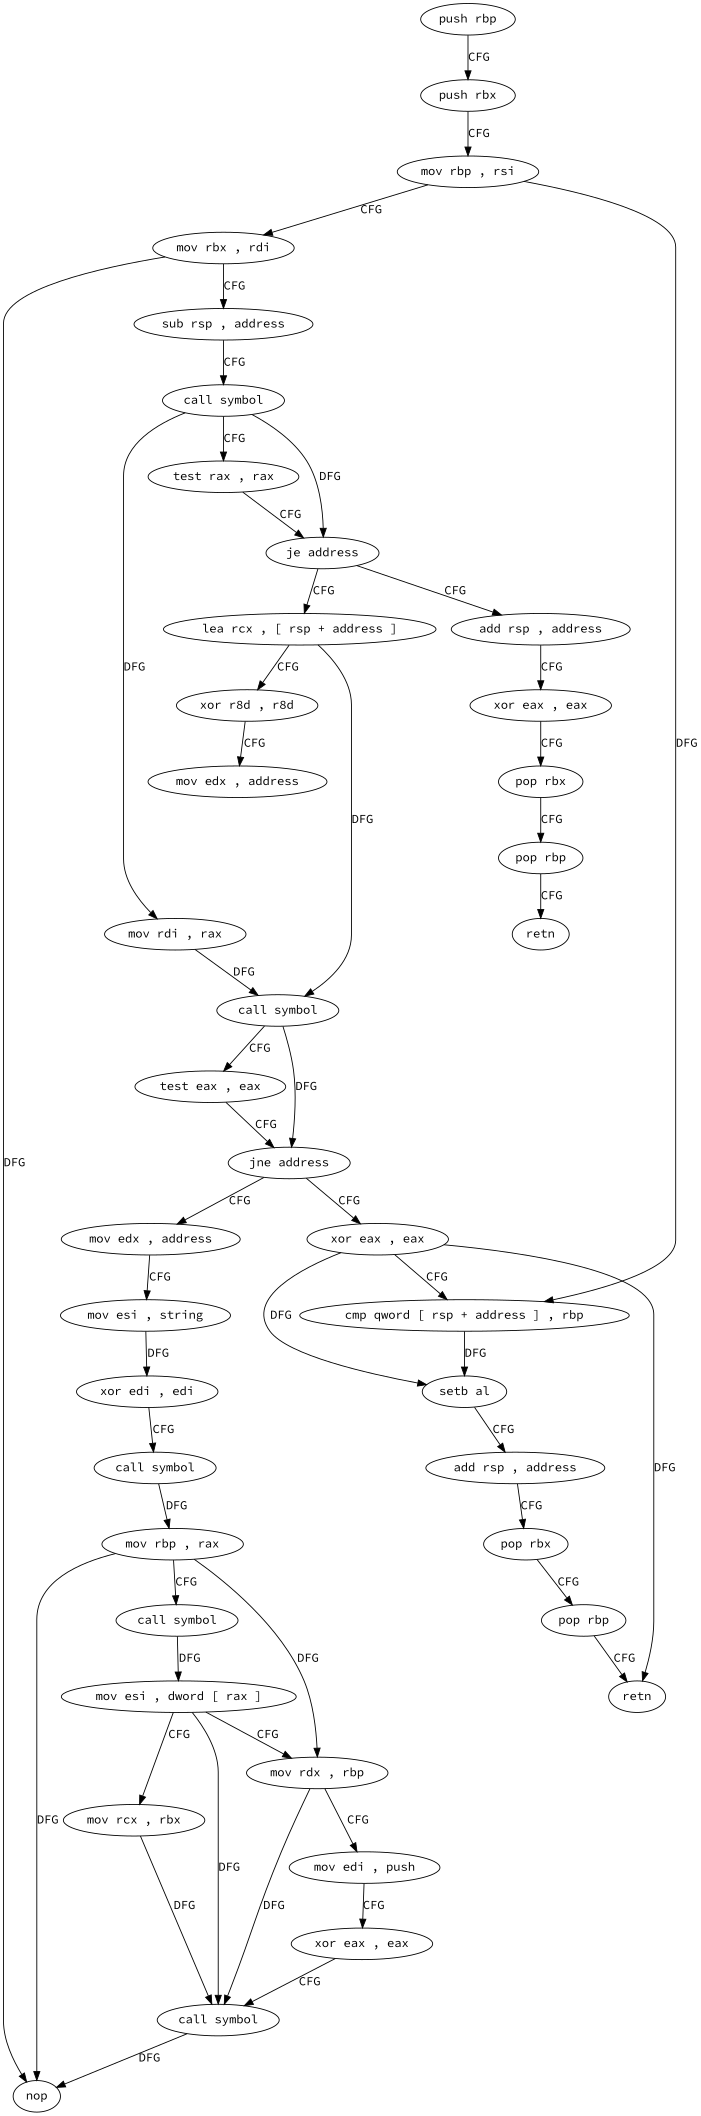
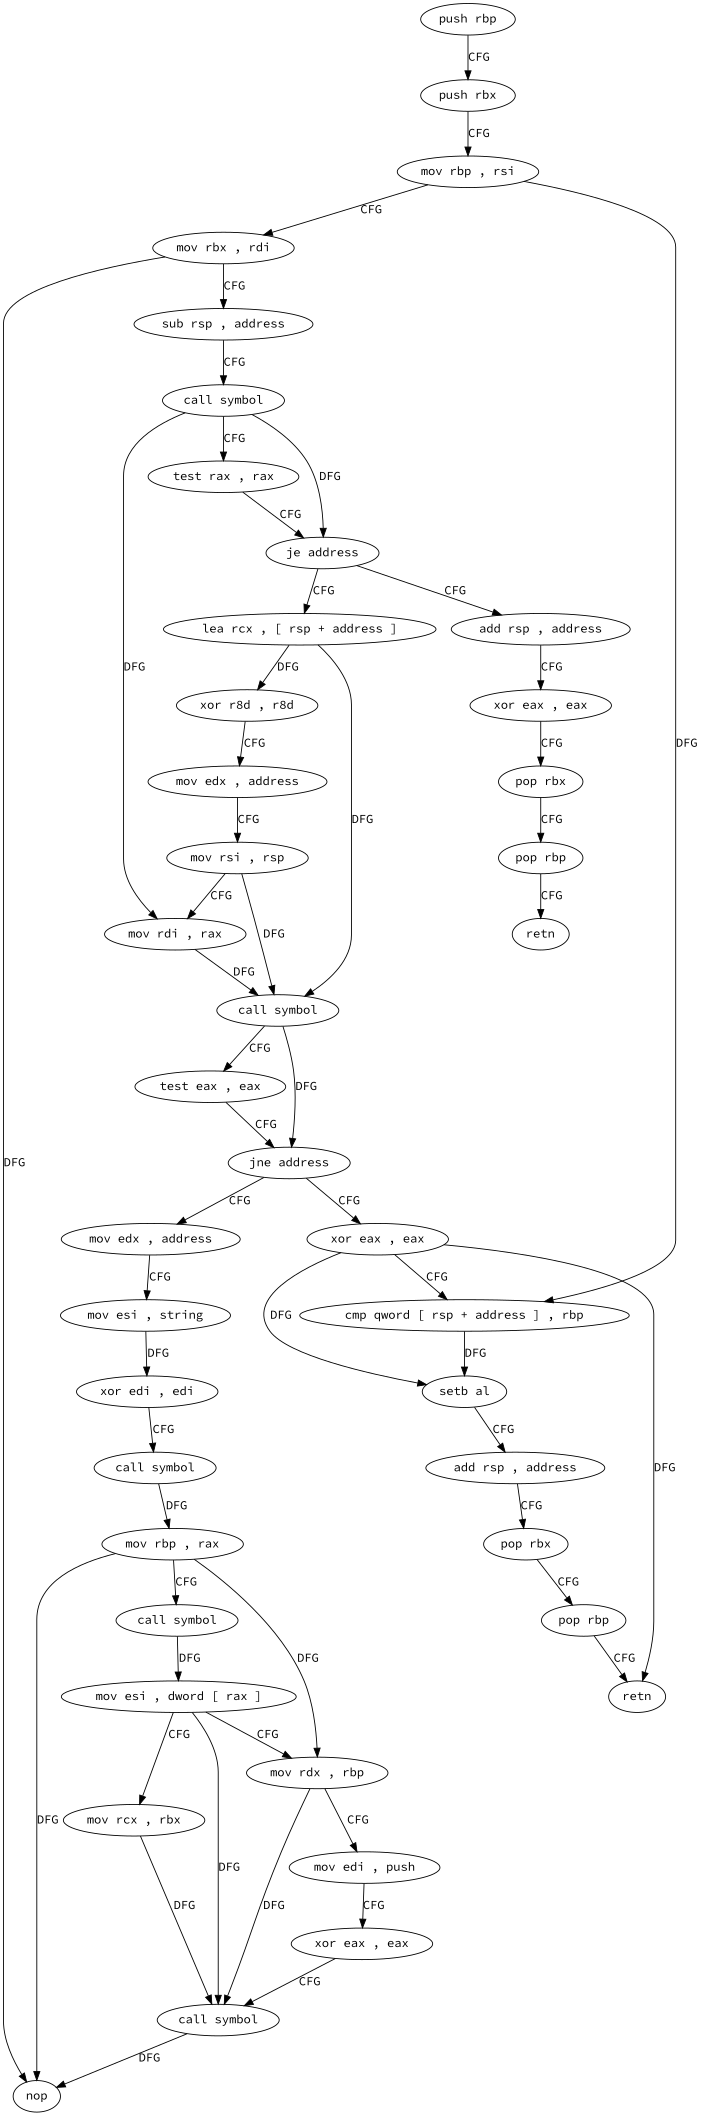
edge "lea rcx , [ rsp + address ]" -> "xor r8d , r8d": label "CFG" -> "DFG"
node "mov rsi , rsp": added
